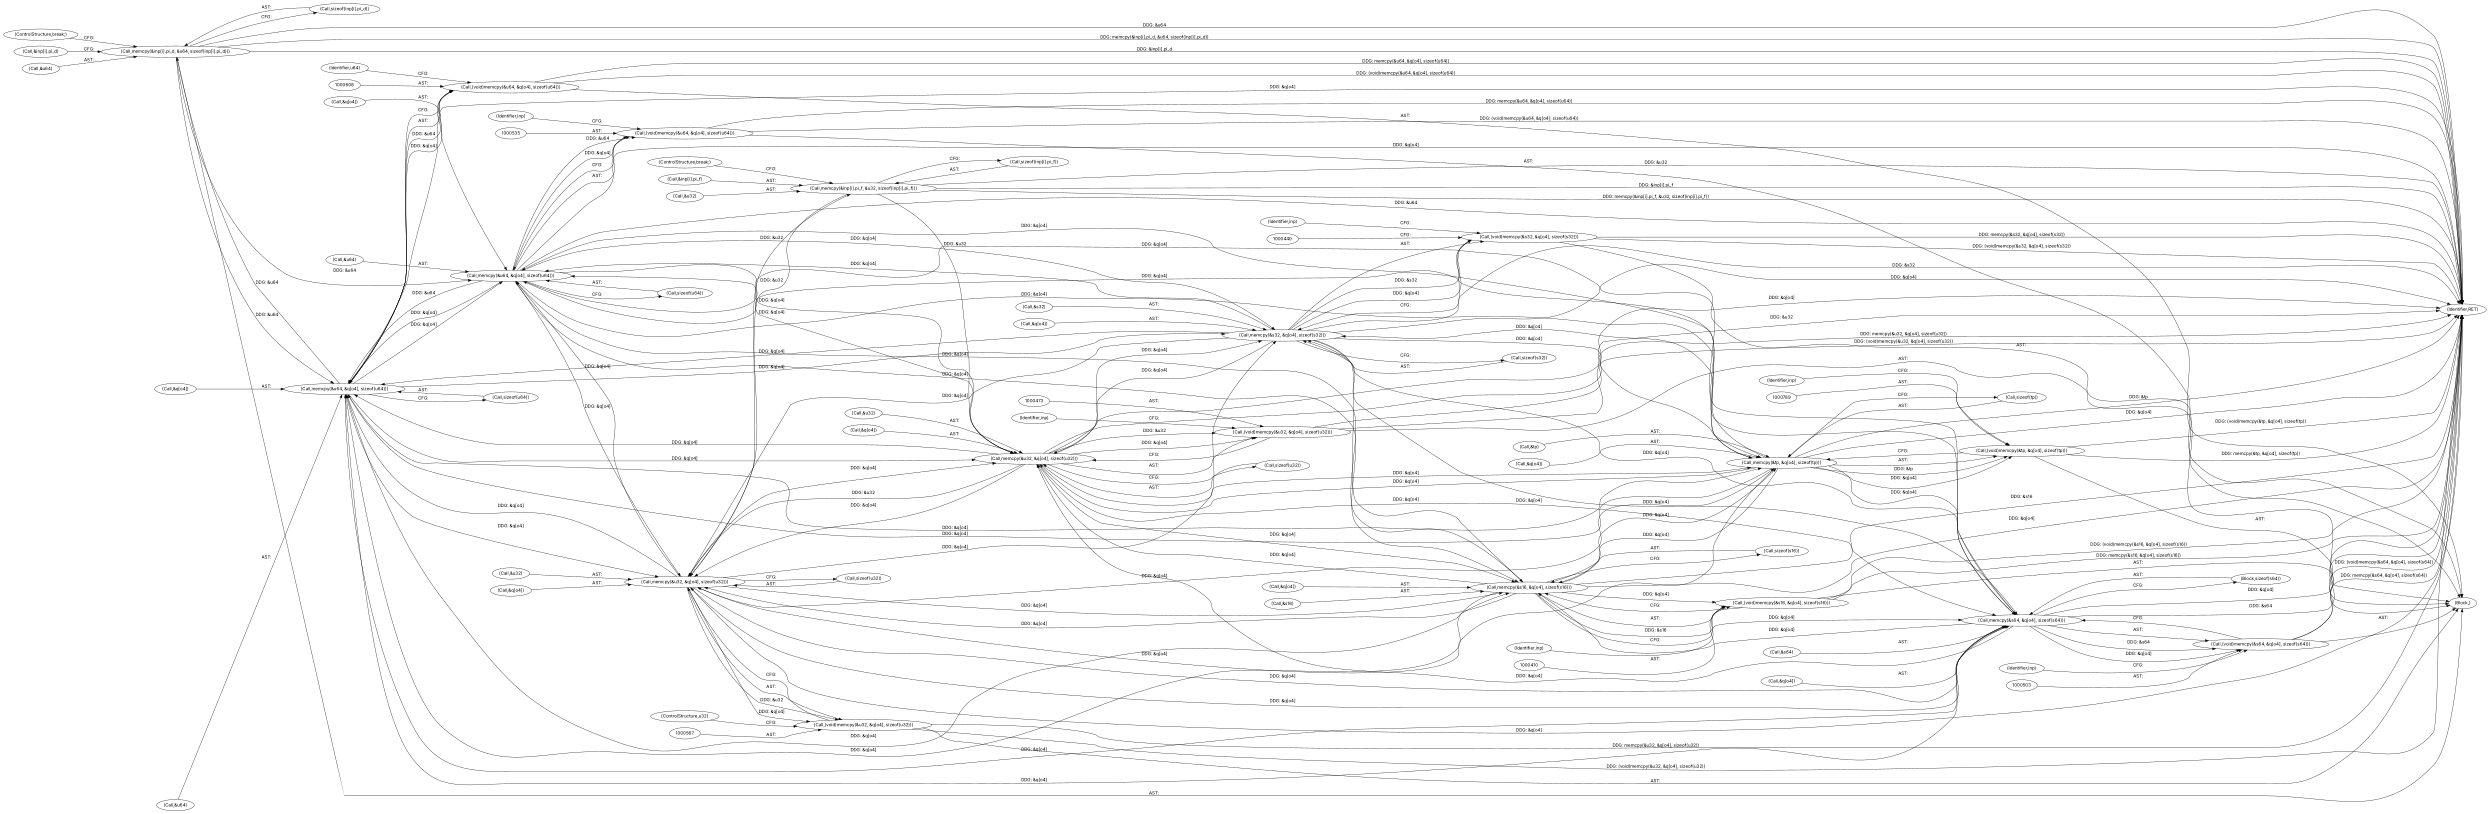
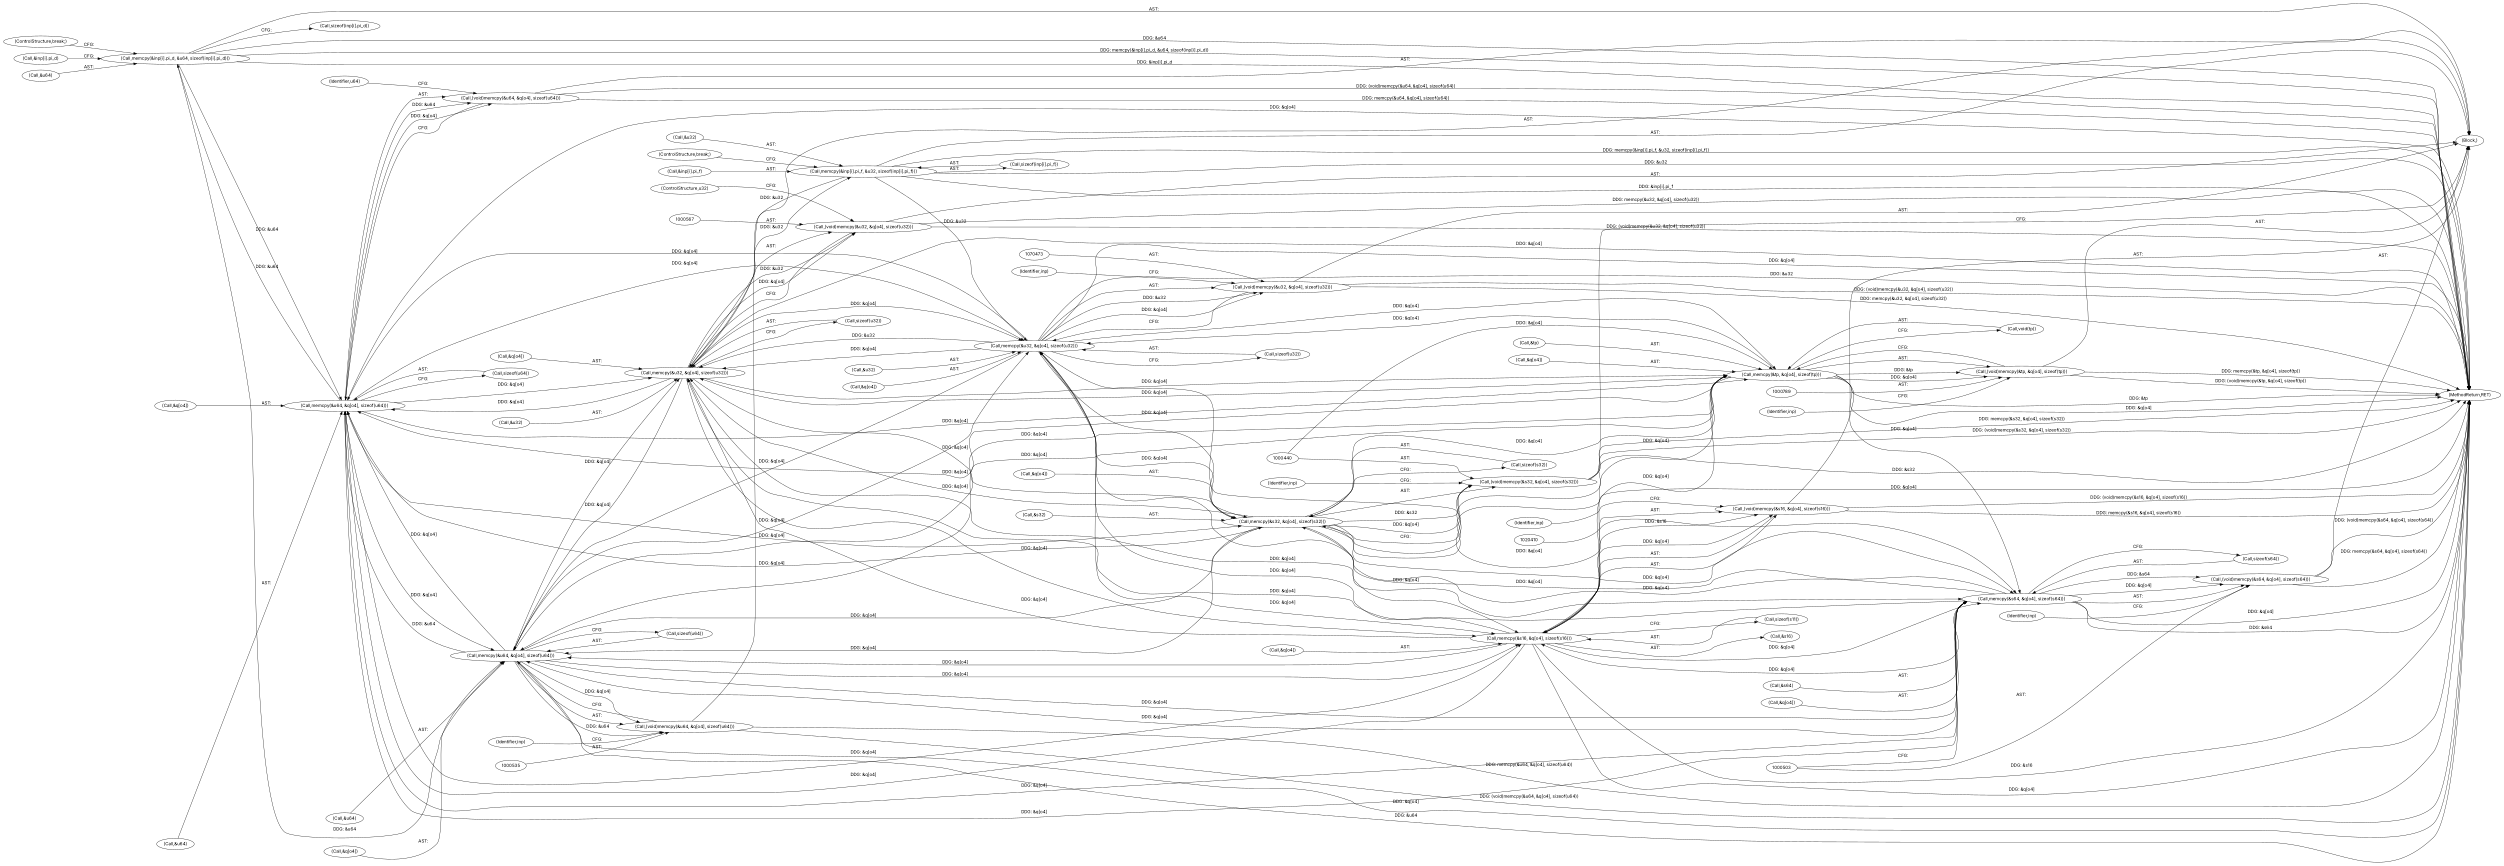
edge "(Call,sizeof(inp[i].pi_d))" -> "(Call,memcpy(&inp[i].pi_d, &u64, sizeof(inp[i].pi_d)))": removed, label "AST:"
node "1000608": removed
edge "(Call,memcpy(&inp[i].pi_f, &u32, sizeof(inp[i].pi_f)))" -> "(Block,)": added, label "AST:"
edge "(Call,memcpy(&inp[i].pi_f, &u32, sizeof(inp[i].pi_f)))" -> "(Call,sizeof(inp[i].pi_f))": label "CFG: " -> "AST: "
edge "1000440" -> "(Call,(void)memcpy(&s32, &q[o4], sizeof(s32)))": label "CFG: " -> "AST: "
node "(Identifier,RET)": label "(Identifier,RET)" -> "(MethodReturn,RET)"
edge "(Call,memcpy(&s32, &q[o4], sizeof(s32)))" -> "(Call,memcpy(&tp, &q[o4], sizeof(tp)))": now "1000440" -> "(Call,memcpy(&tp, &q[o4], sizeof(tp)))"
edge "(Call,(void)memcpy(&s32, &q[o4], sizeof(s32)))" -> "(Block,)": label "AST: " -> "CFG: "
node "(Call,sizeof(tp))": label "(Call,sizeof(tp))" -> "(Call,void(tp))"
node "1000473": label "1000473" -> "1070473"
node "(Call,sizeof(s16))": label "(Call,sizeof(s16))" -> "(Call,sizeof(s11))"
node "(Block,sizeof(s64))": label "(Block,sizeof(s64))" -> "(Call,sizeof(s64))"
edge "(Call,&s16)" -> "(Call,memcpy(&s16, &q[o4], sizeof(s16)))": reversed
edge "(Call,(void)memcpy(&s16, &q[o4], sizeof(s16)))" -> "(Call,memcpy(&s16, &q[o4], sizeof(s16)))": label "CFG: " -> "AST: "
edge "(Call,(void)memcpy(&s64, &q[o4], sizeof(s64)))" -> "(Call,memcpy(&s64, &q[o4], sizeof(s64)))": now "1000503" -> "(Call,memcpy(&s64, &q[o4], sizeof(s64)))"
node "1000410": label "1000410" -> "1020410"
